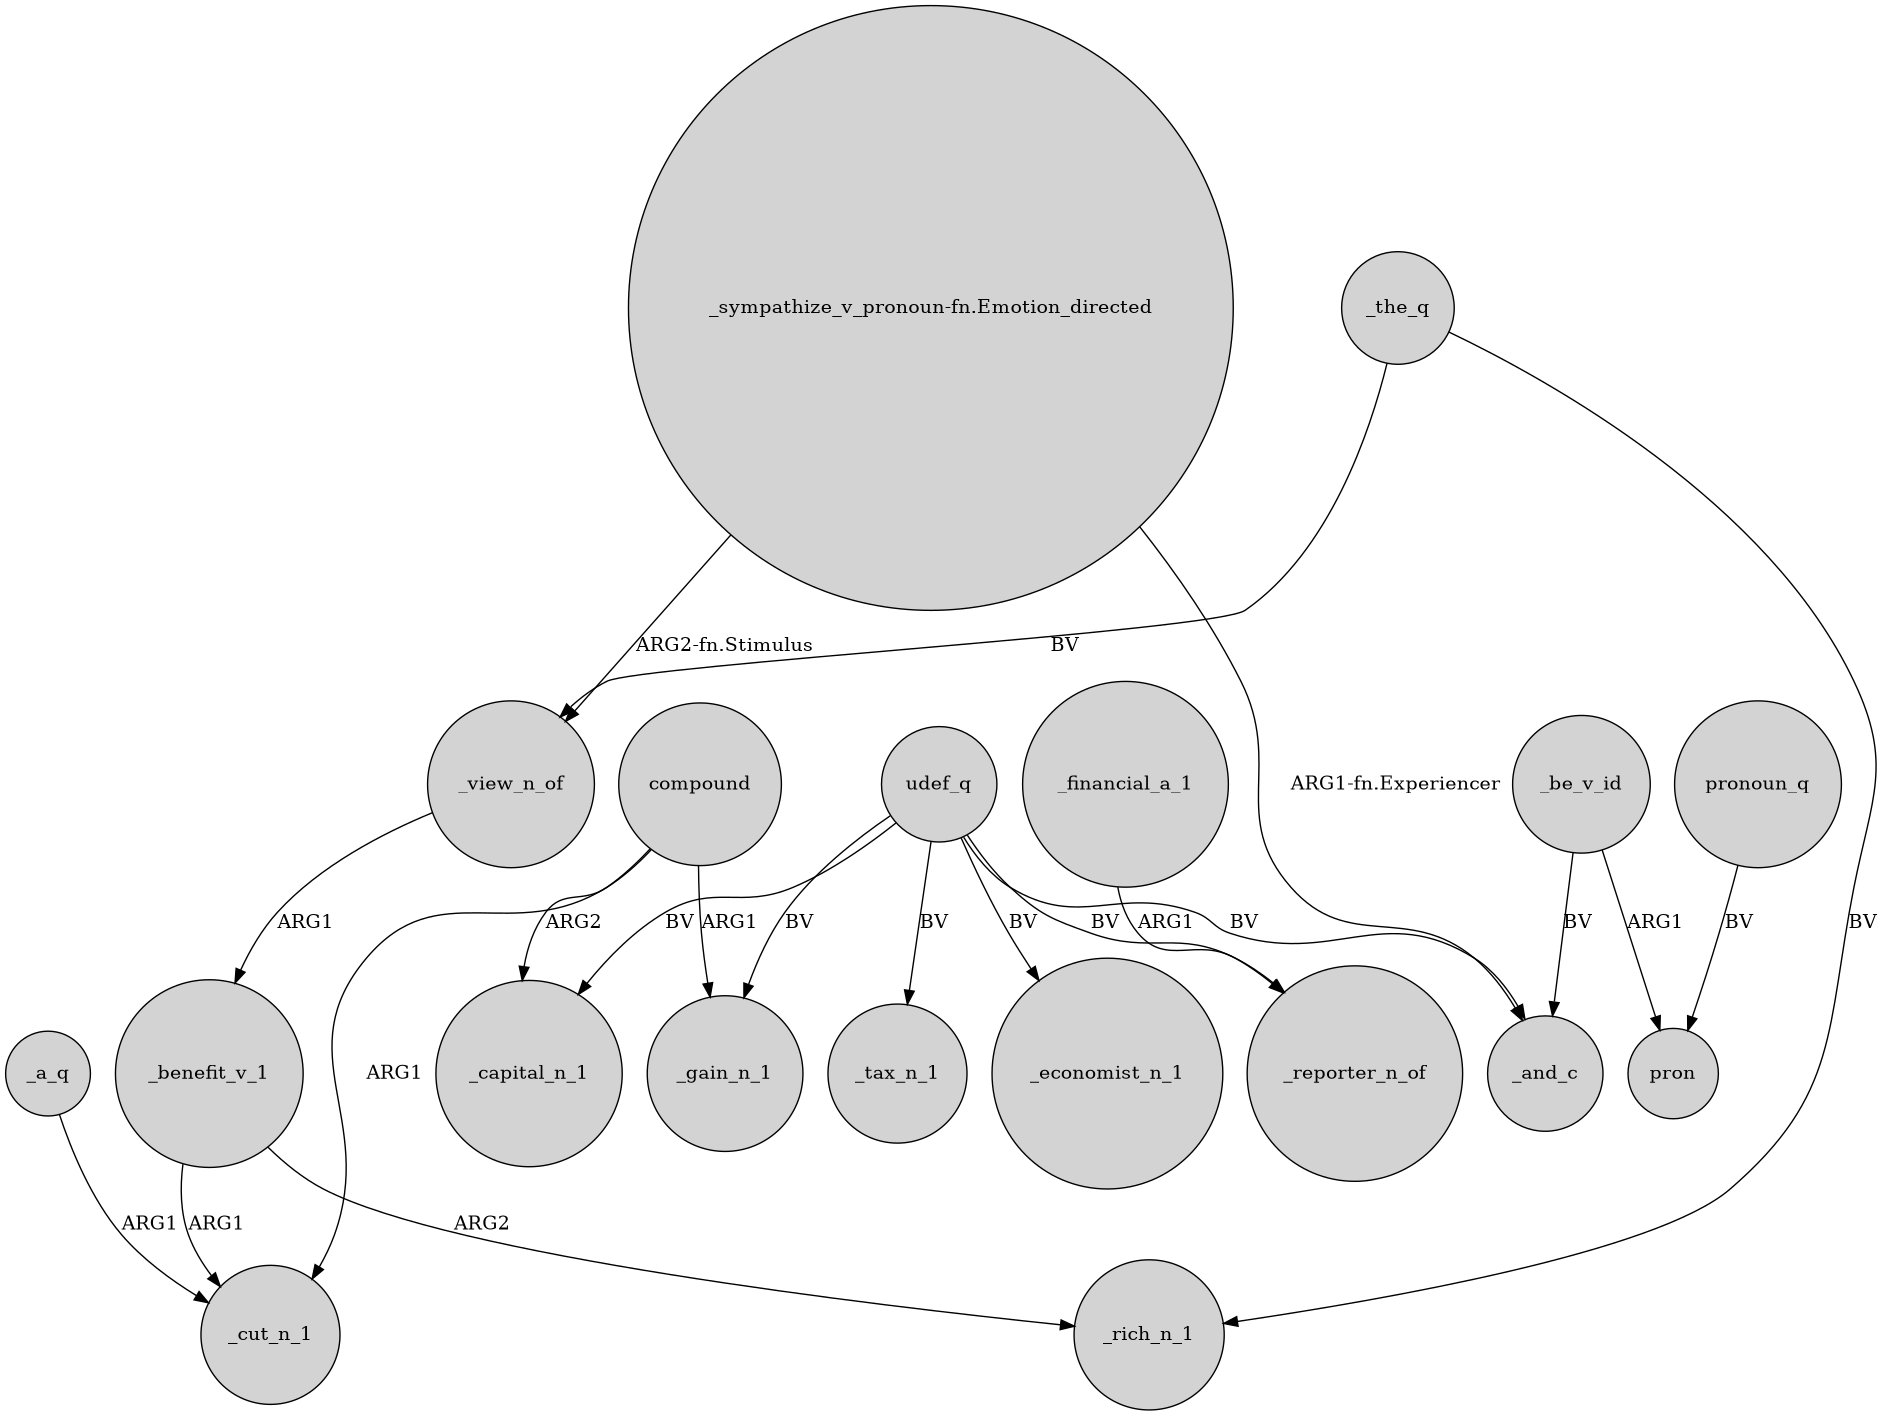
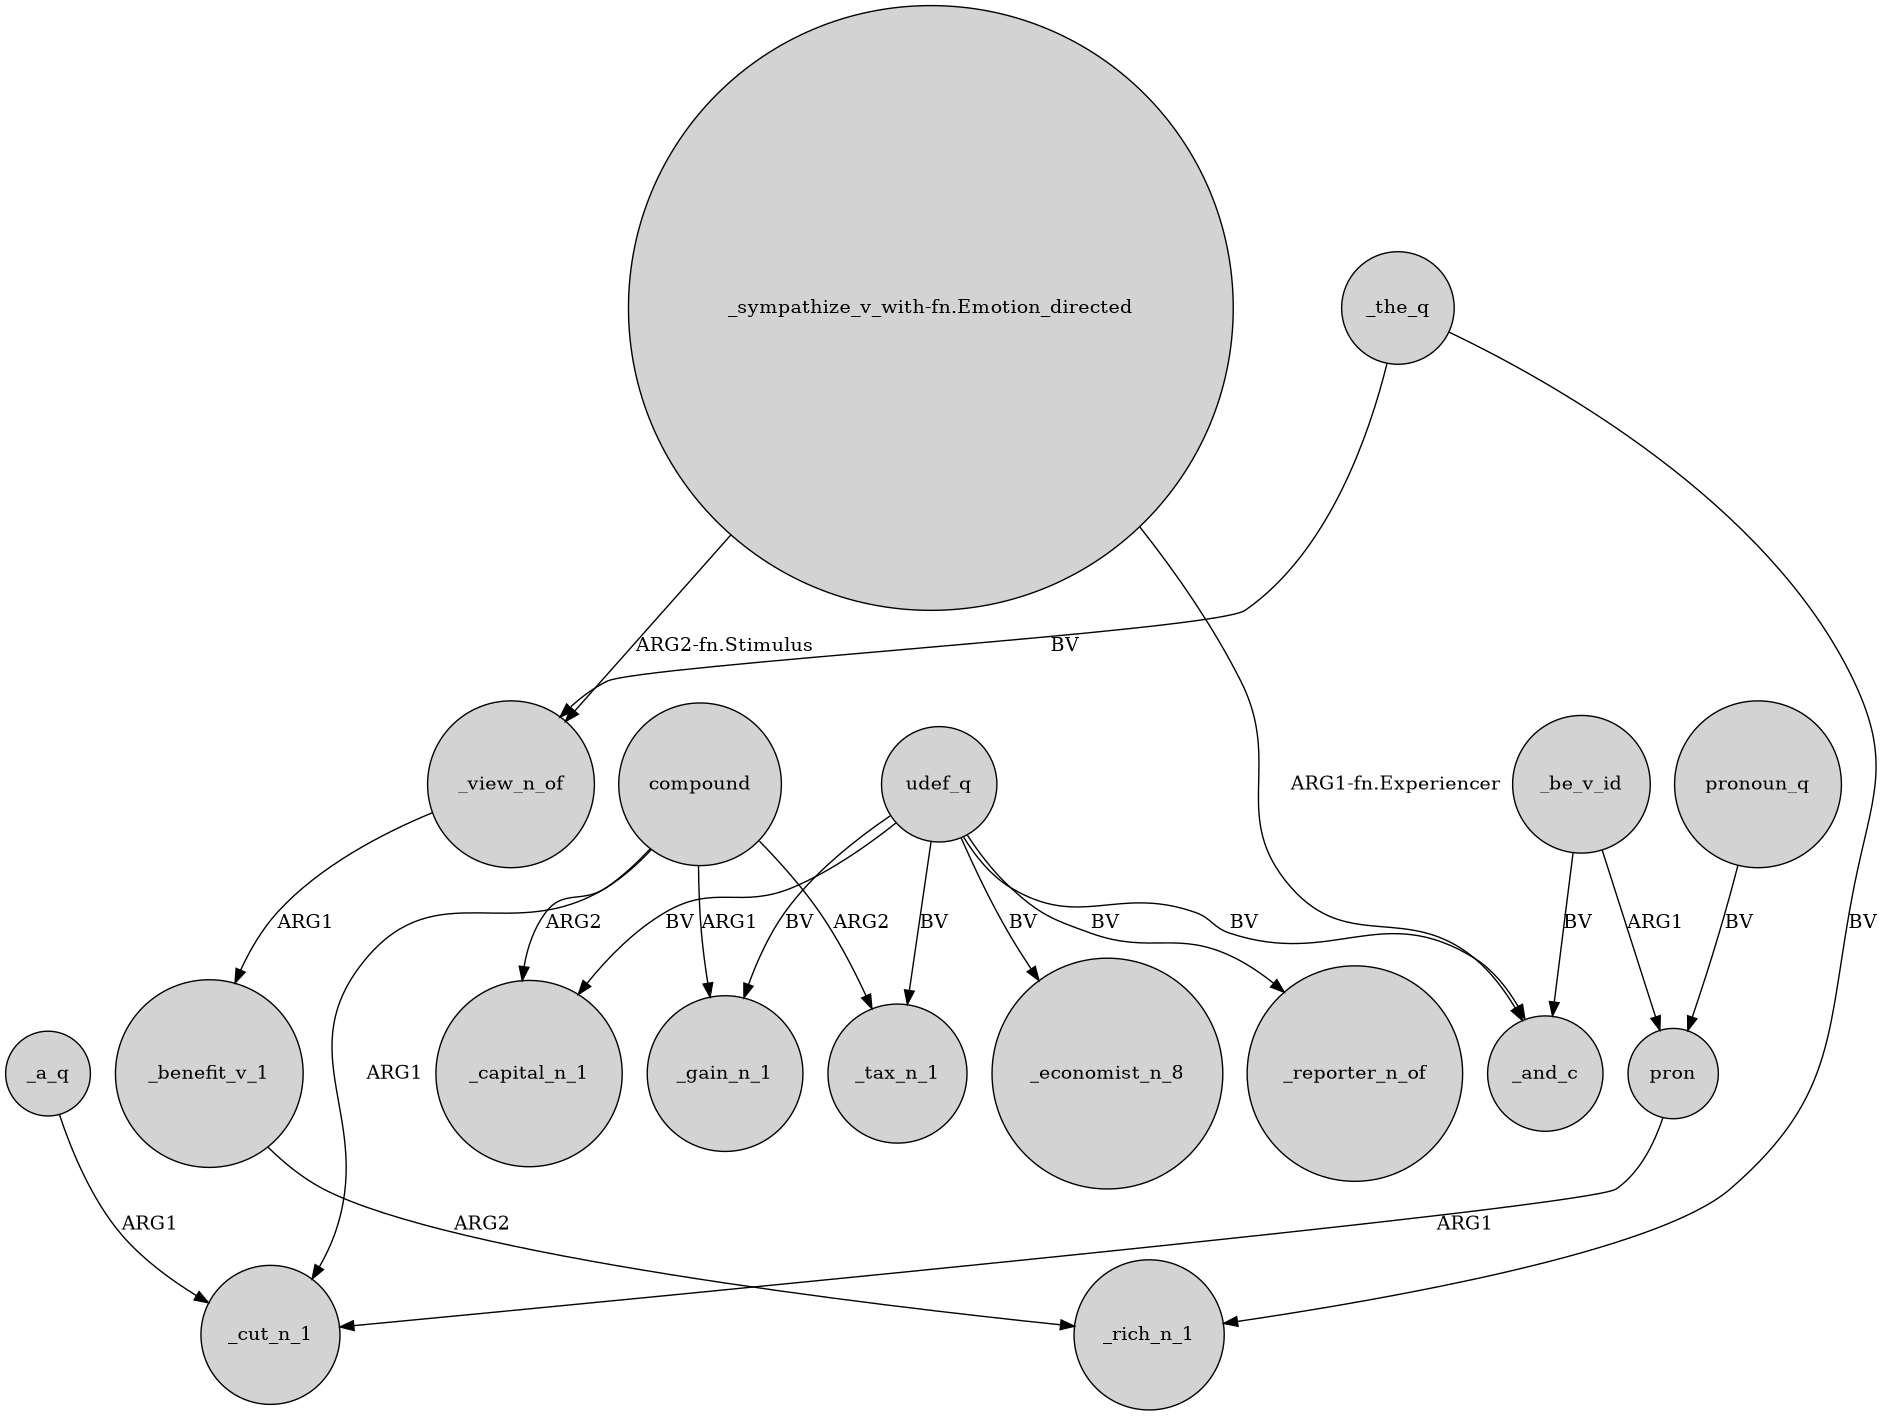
node "_sympathize_v_pronoun-fn.Emotion_directed": label "_sympathize_v_pronoun-fn.Emotion_directed" -> "_sympathize_v_with-fn.Emotion_directed"
node "_financial_a_1": removed
edge "compound" -> "_tax_n_1": added, label "ARG2"
node "_economist_n_1": label "_economist_n_1" -> "_economist_n_8"
edge "_benefit_v_1" -> "_cut_n_1": now "pron" -> "_cut_n_1"
